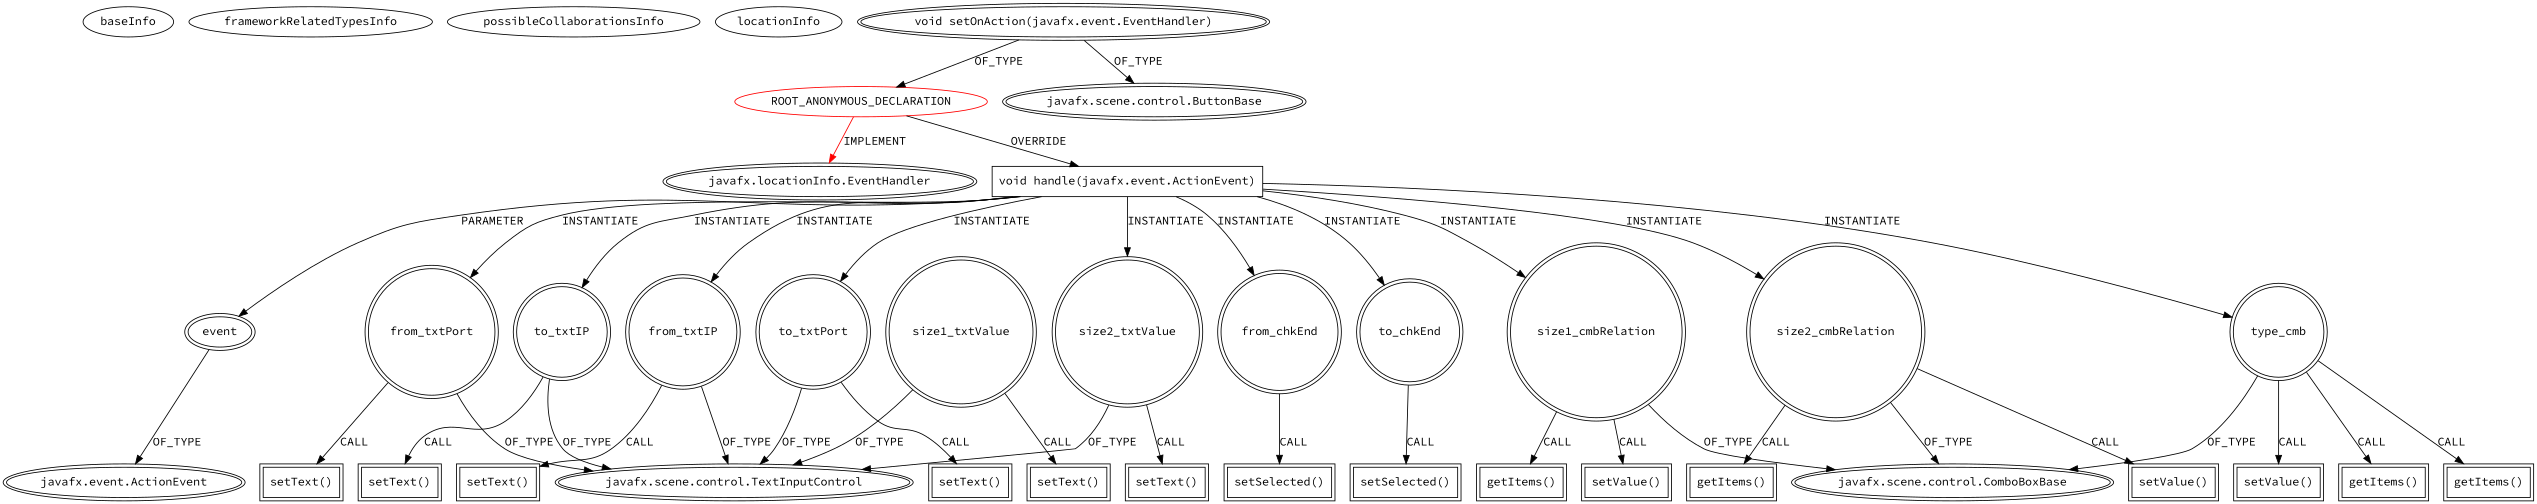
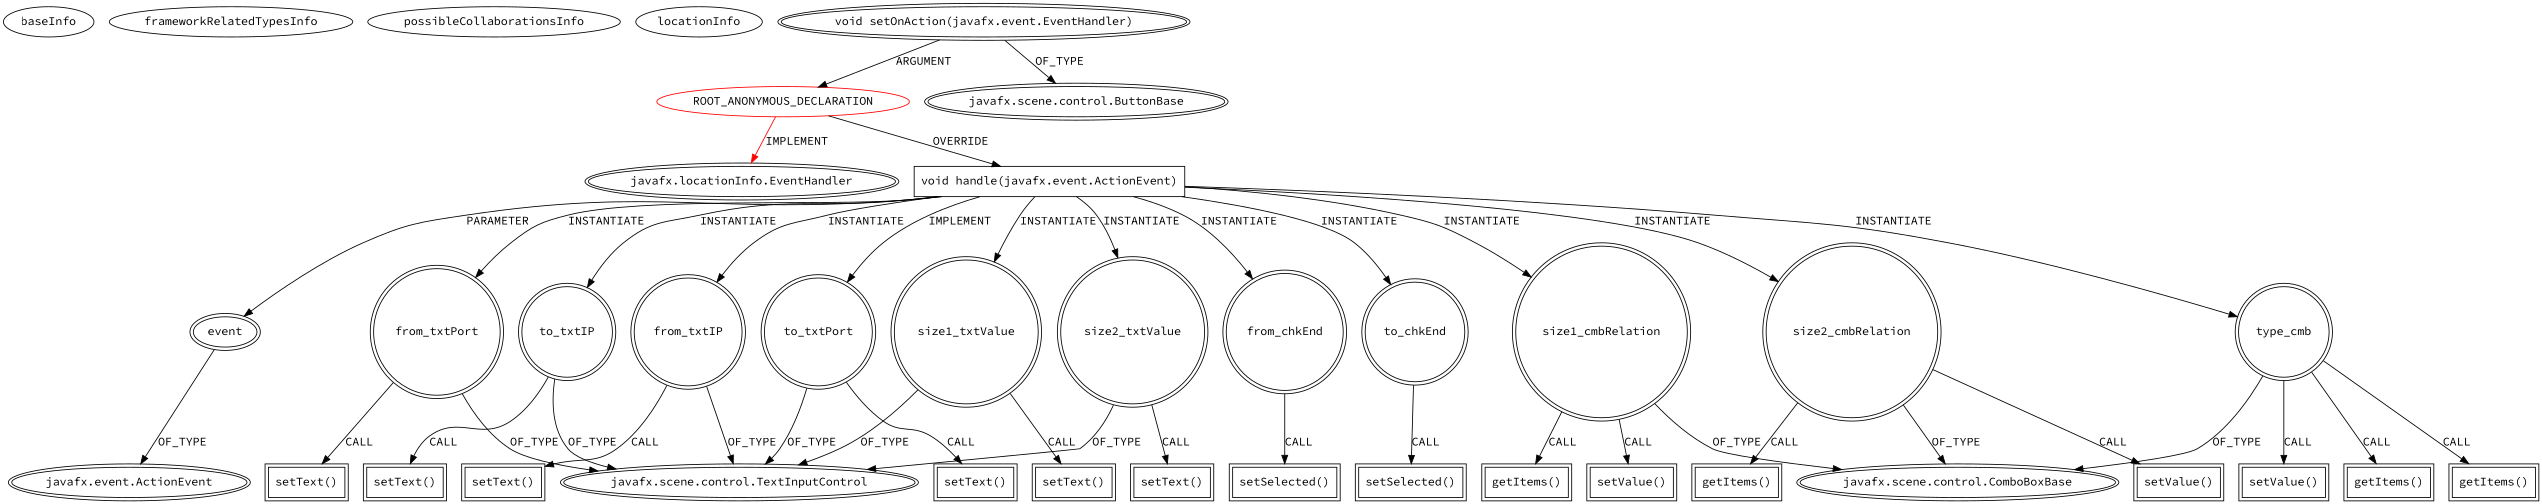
edge "void setOnAction(javafx.event.EventHandler)" -> "ROOT_ANONYMOUS_DECLARATION": label "OF_TYPE" -> "ARGUMENT"
edge "void handle(javafx.event.ActionEvent)" -> "to_txtPort": label "INSTANTIATE" -> "IMPLEMENT"
edge "void handle(javafx.event.ActionEvent)" -> "size1_txtValue": added, label "INSTANTIATE"
